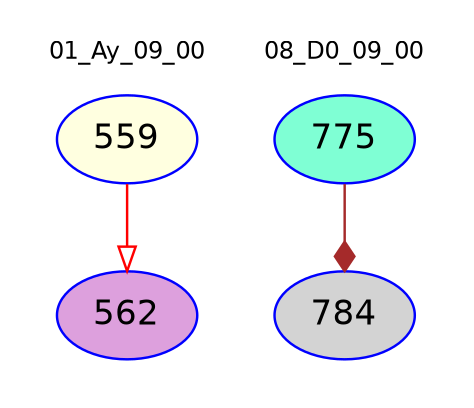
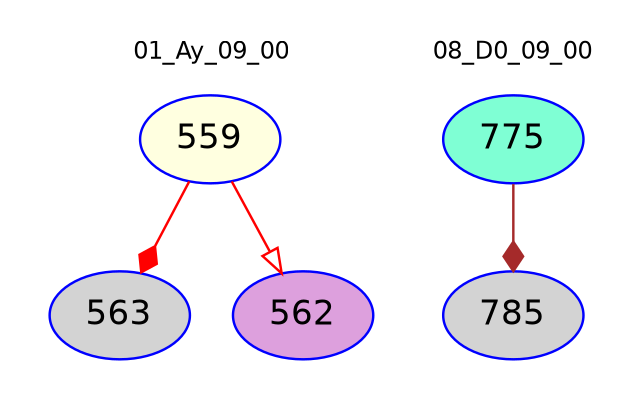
node "563": added
node "784": label "784" -> "785"
